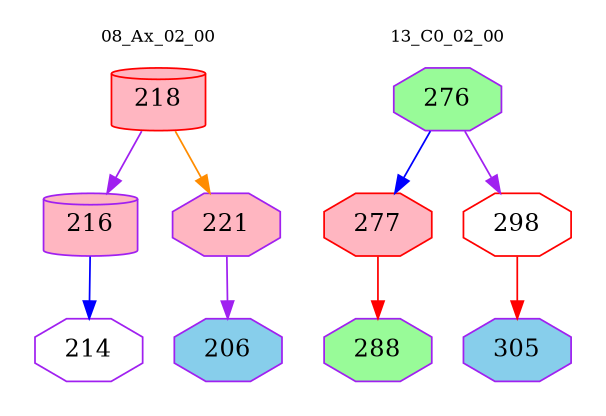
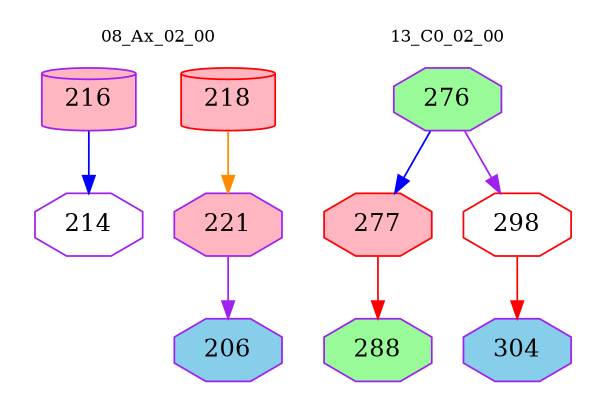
edge "218" -> "216": removed
node "305": label "305" -> "304"
